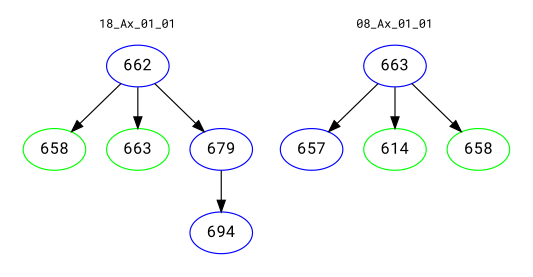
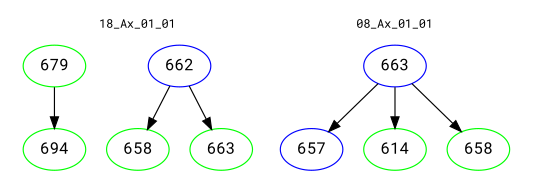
edge "662" -> "679": removed
node "679": color blue -> green
node "694": color blue -> green
